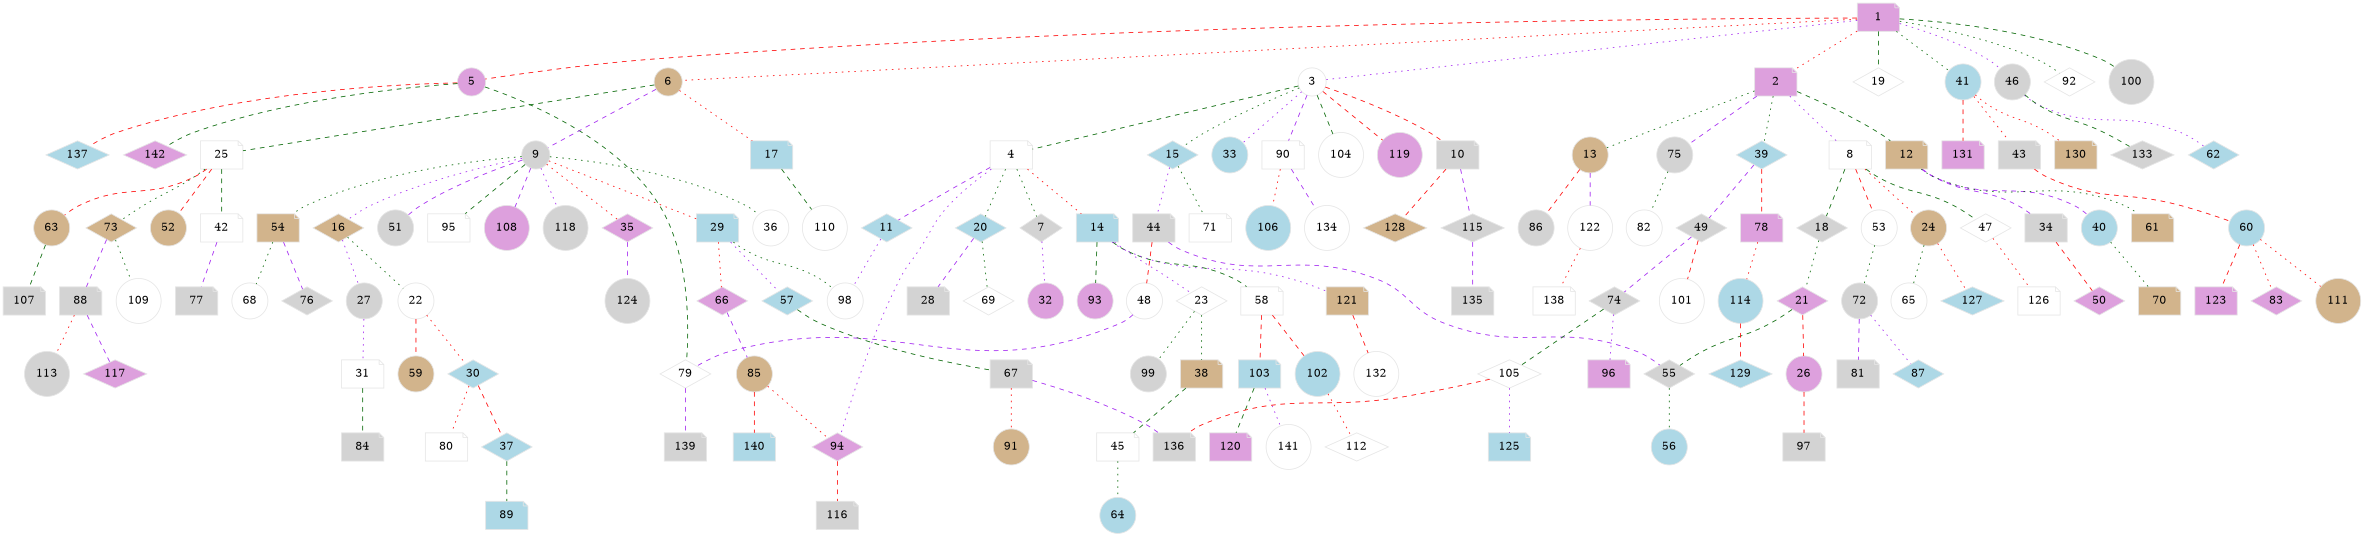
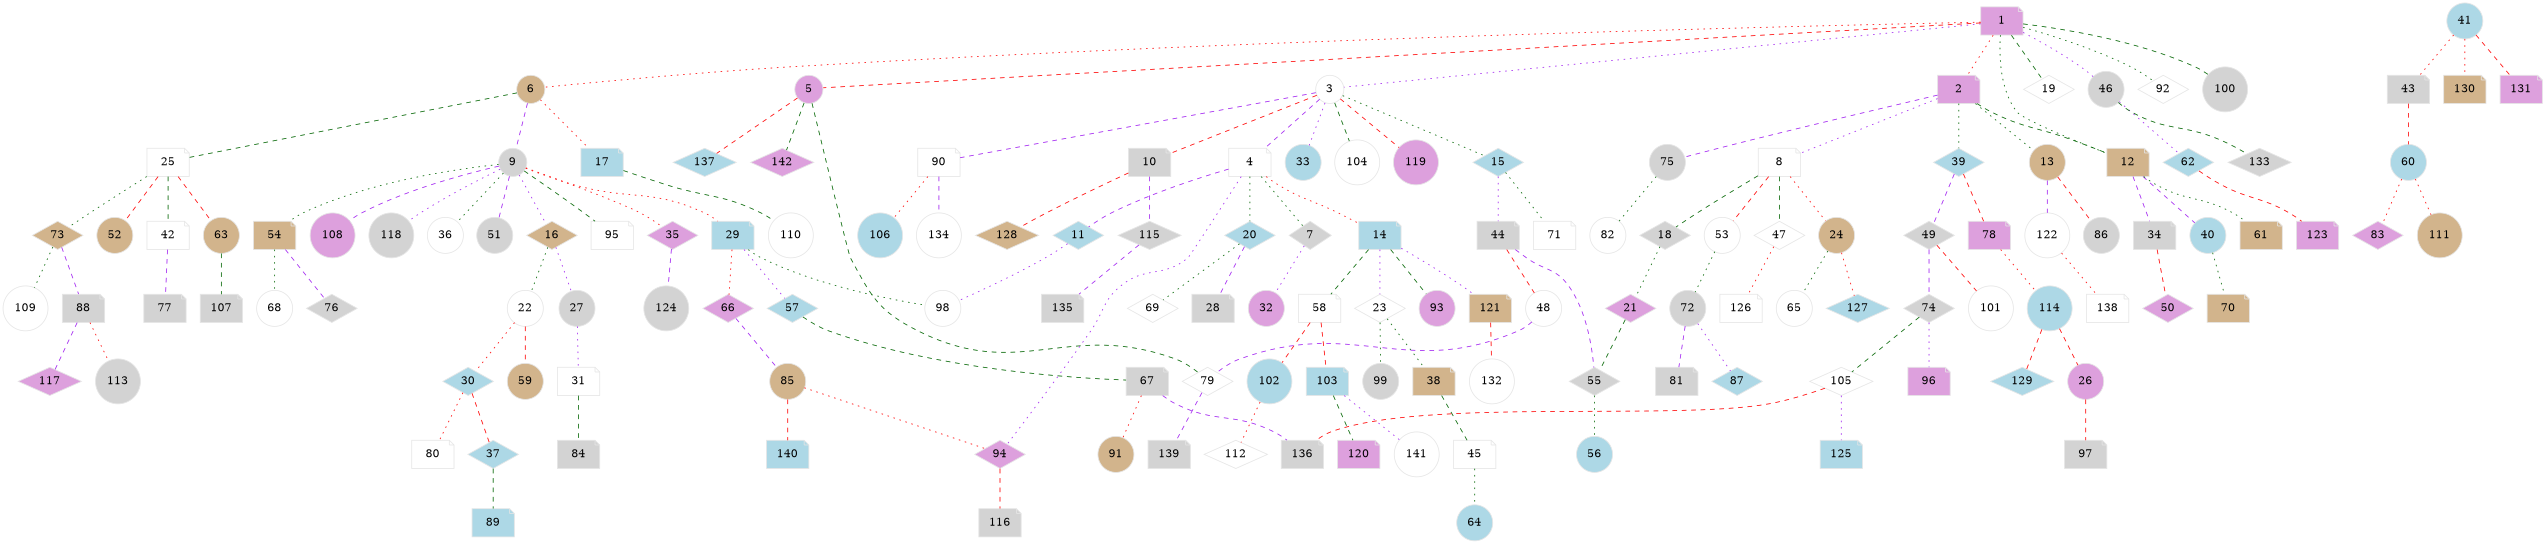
edge "1" -- "41": now "1" -- "12"
edge "3" -- "4": color darkgreen -> purple
edge "60" -- "123": now "62" -- "123"
edge "21" -- "26": now "114" -- "26"
